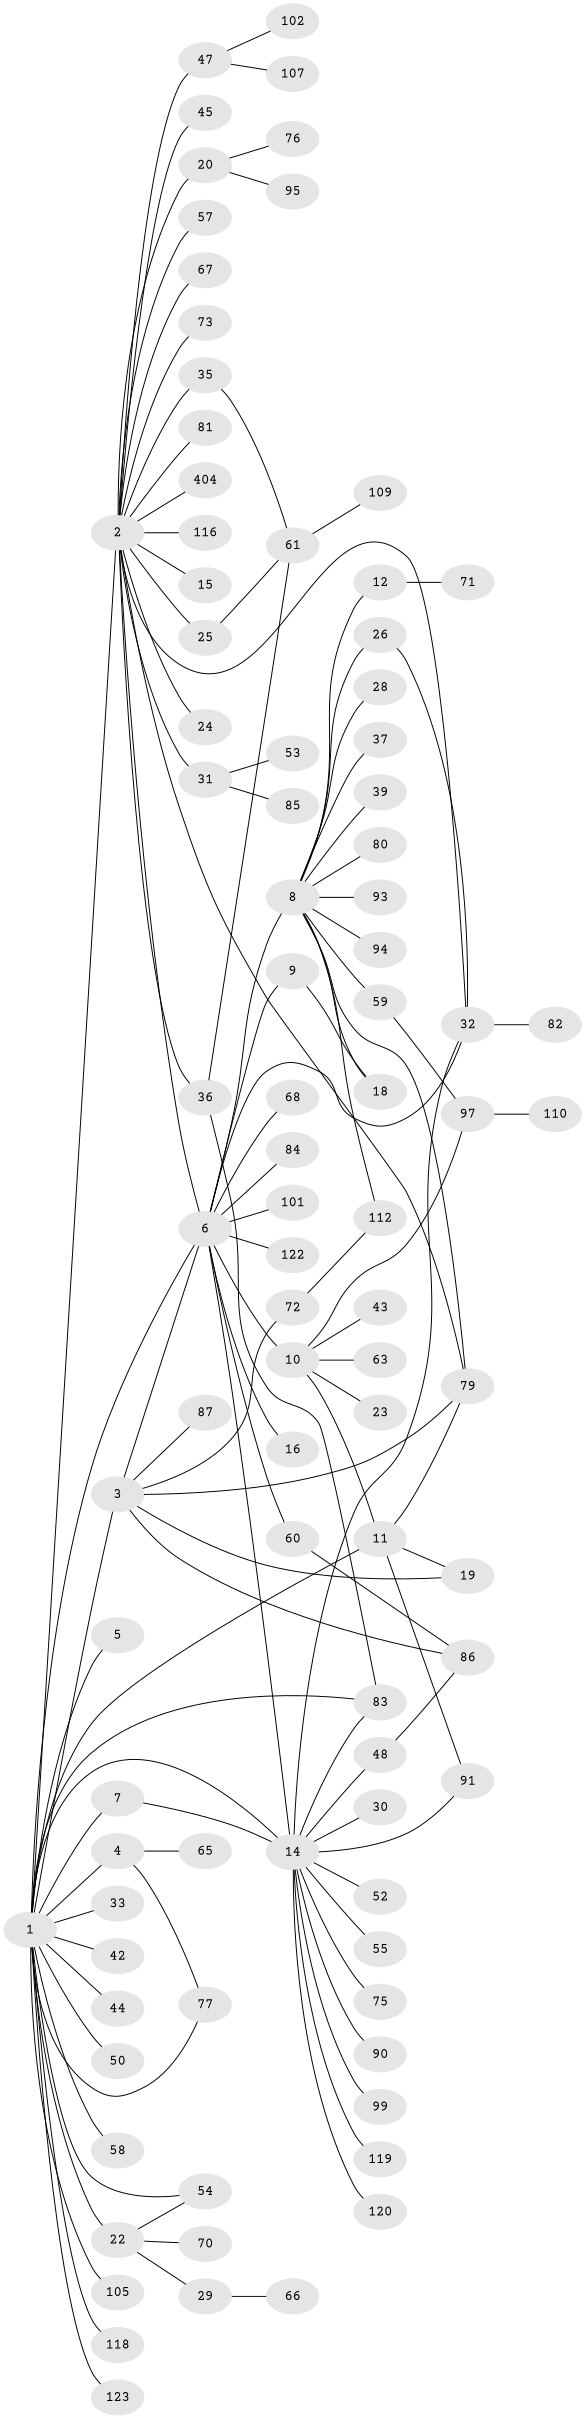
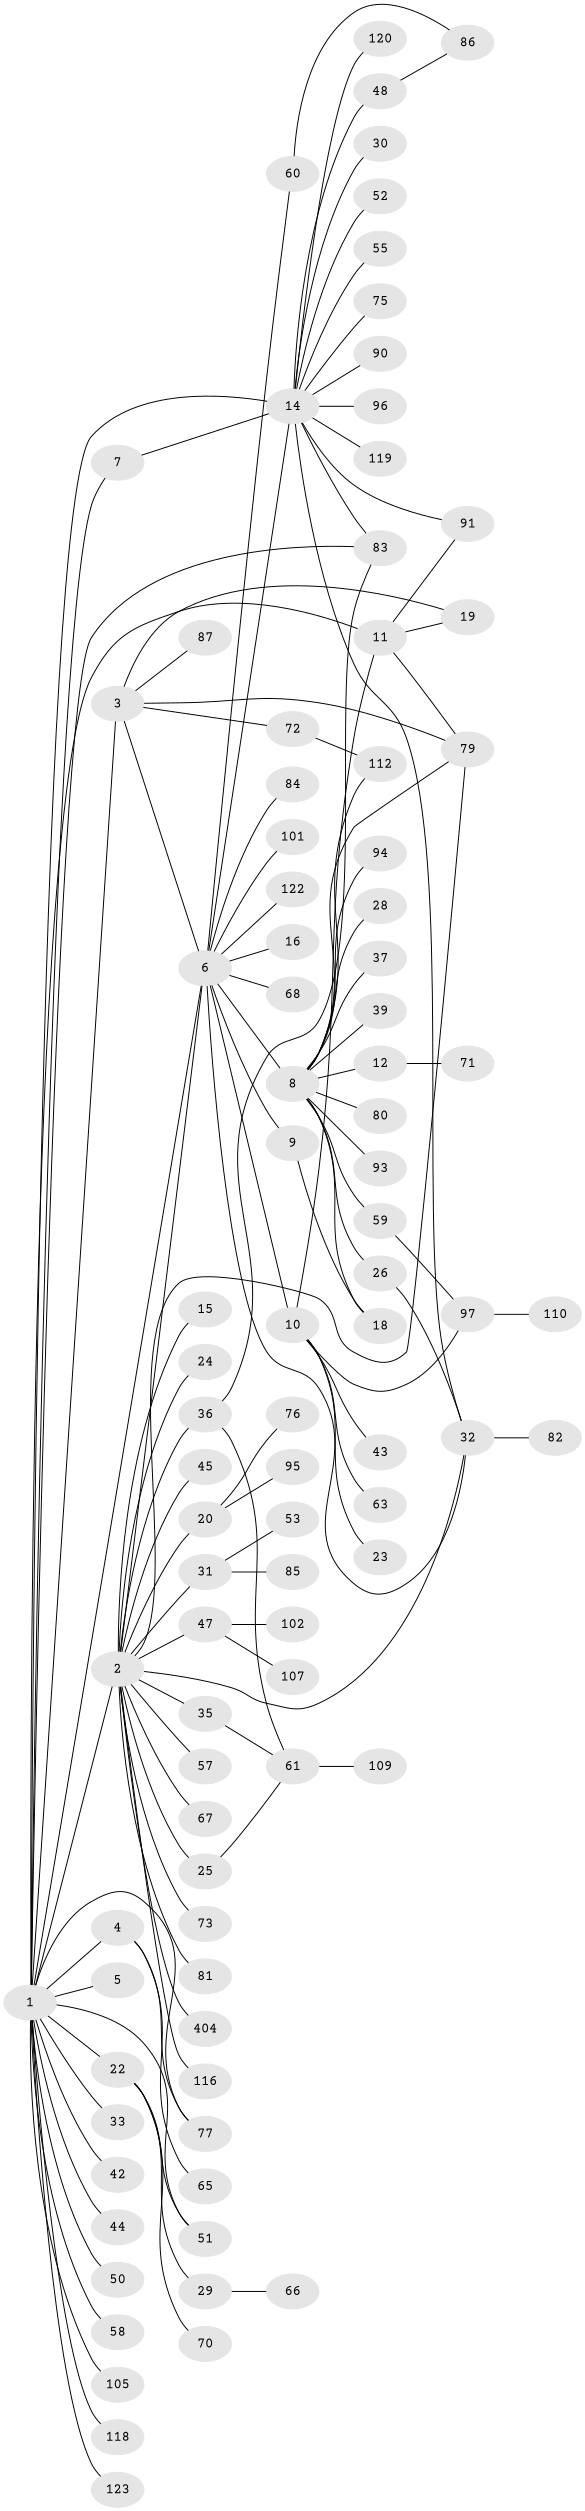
edge "3" -- "86": removed
node "99": label "99" -> "96"
node "54": label "54" -> "51"
